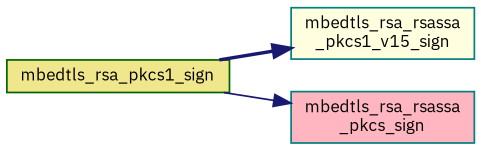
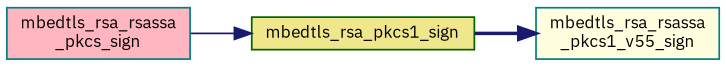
node "mbedtls_rsa_rsassa _pkcs1_v15_sign": label "mbedtls_rsa_rsassa _pkcs1_v15_sign" -> "mbedtls_rsa_rsassa _pkcs1_v55_sign"
edge "mbedtls_rsa_pkcs1_sign" -> "mbedtls_rsa_rsassa _pkcs_sign": reversed
